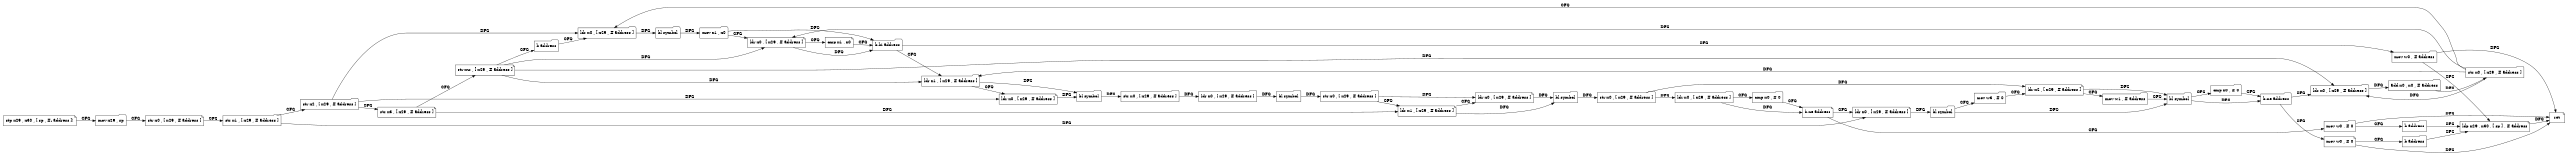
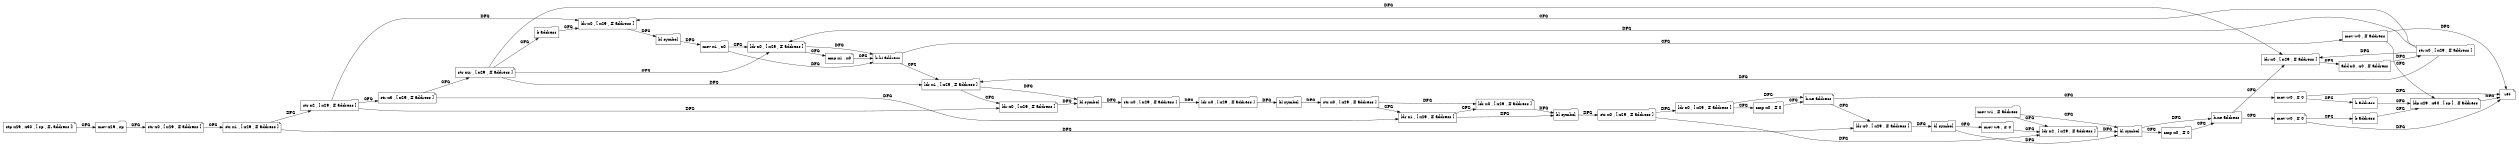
edge "ldr x2 , [ x29 , # address ]" -> "mov w1 , # address": reversed
edge "str x1 , [ x29 , # address ]" -> "str x2 , [ x29 , # address ]": label "CFG" -> "DFG"
node "str x1 , [ x29 , # address ]": shape folder -> note
